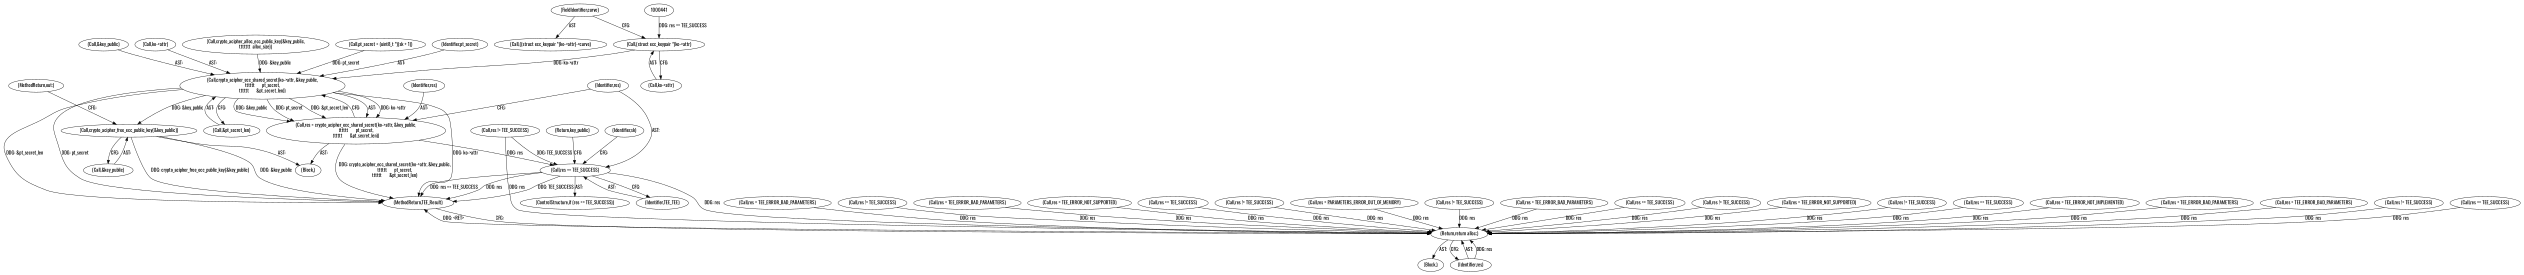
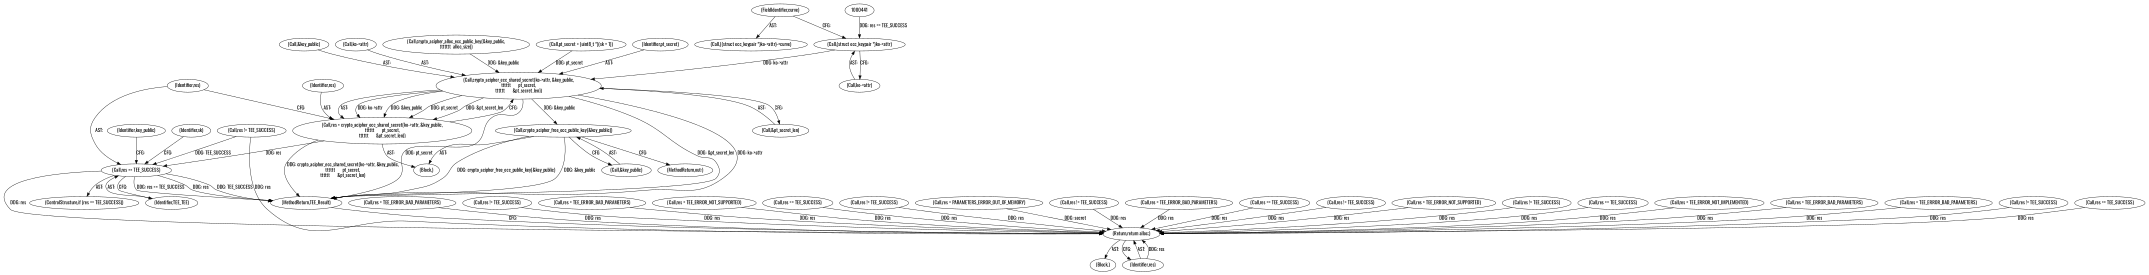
edge "(MethodReturn,out:)" -> "(Call,crypto_acipher_free_ecc_public_key(&key_public))": reversed
node "(Return,key_public)": label "(Return,key_public)" -> "(Identifier,key_public)"
edge "(Call,res = PARAMETERS_ERROR_OUT_OF_MEMORY)" -> "(Return,return alloc;)": label "DDG: res" -> "DDG: secret"
edge "(Return,return alloc;)" -> "(MethodReturn,TEE_Result)": removed, label "DDG: <RET>"
